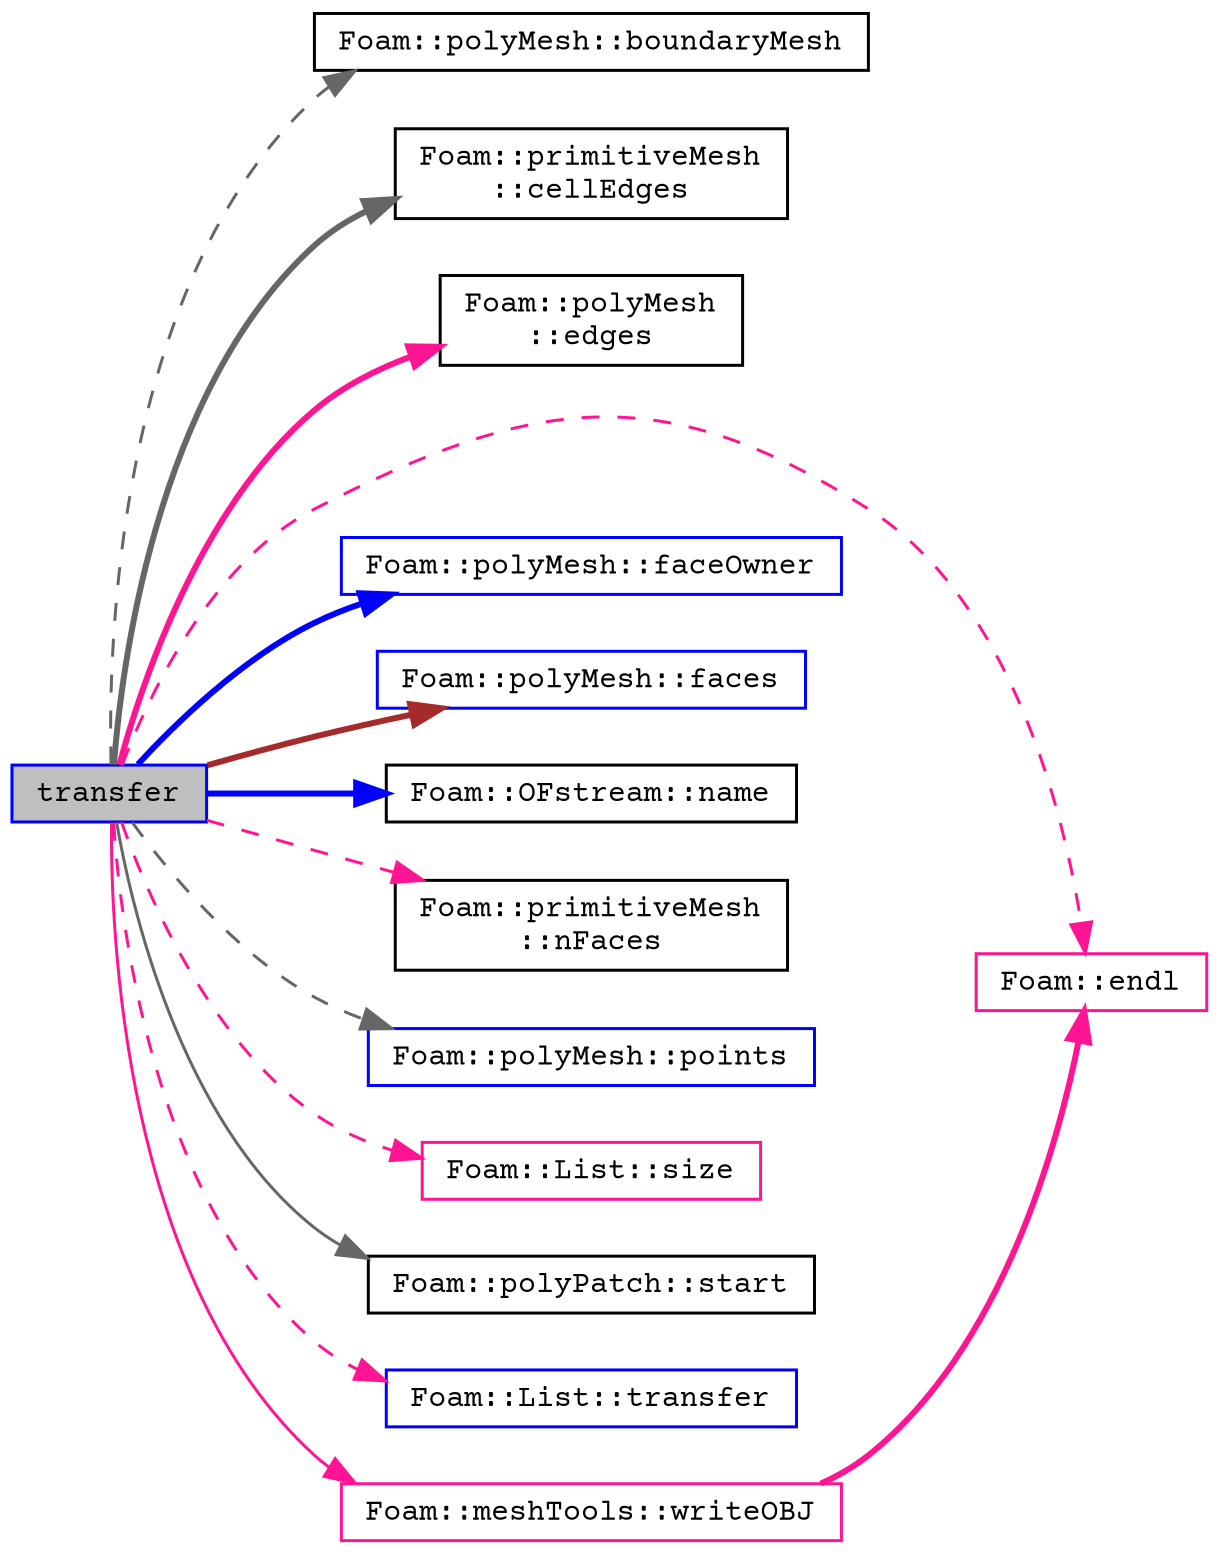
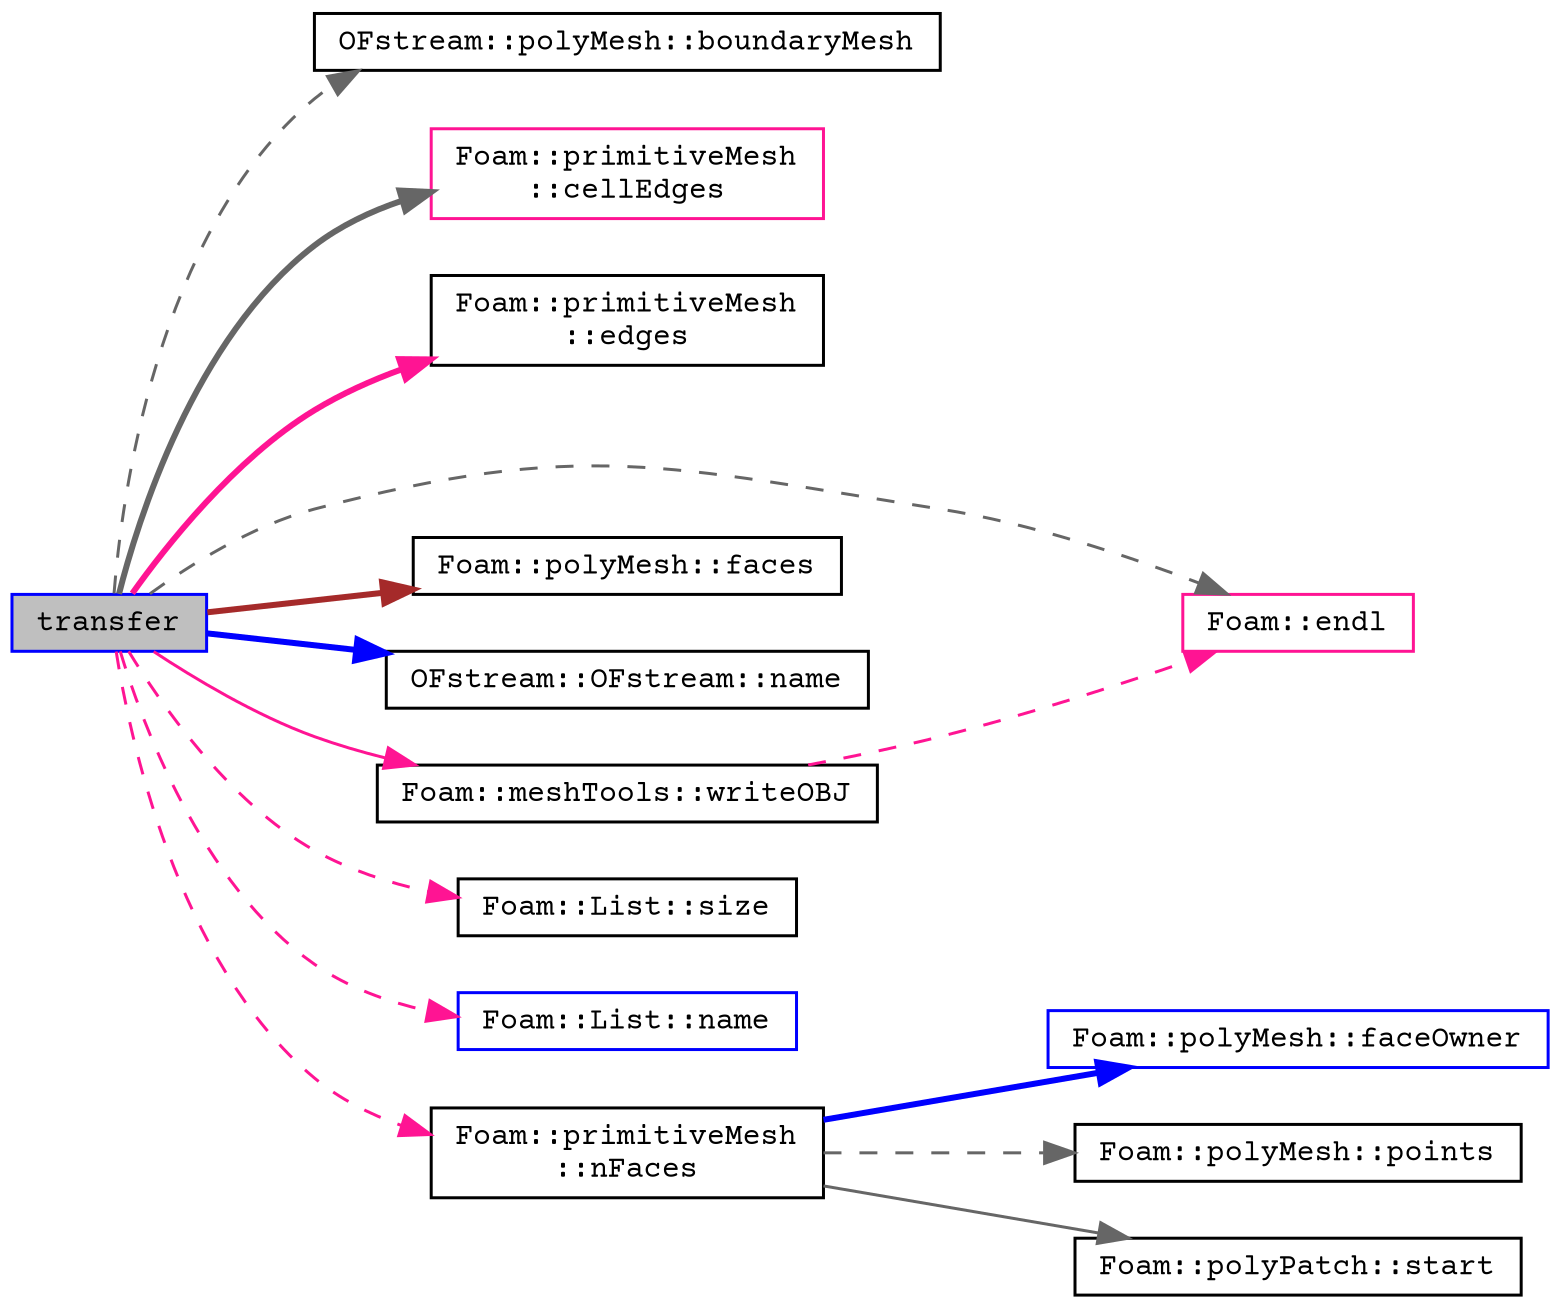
node "Foam::polyMesh::boundaryMesh": label "Foam::polyMesh::boundaryMesh" -> "OFstream::polyMesh::boundaryMesh"
node "Foam::primitiveMesh ::cellEdges": color black -> deeppink
node "Foam::polyMesh ::edges": label "Foam::polyMesh ::edges" -> "Foam::primitiveMesh ::edges"
edge "transfer" -> "Foam::endl": color deeppink -> gray40
edge "transfer" -> "Foam::polyMesh::faceOwner": now "Foam::primitiveMesh ::nFaces" -> "Foam::polyMesh::faceOwner"
node "Foam::polyMesh::faces": color blue -> black
node "Foam::OFstream::name": label "Foam::OFstream::name" -> "OFstream::OFstream::name"
edge "transfer" -> "Foam::polyMesh::points": now "Foam::primitiveMesh ::nFaces" -> "Foam::polyMesh::points"
edge "transfer" -> "Foam::polyPatch::start": now "Foam::primitiveMesh ::nFaces" -> "Foam::polyPatch::start"
node "Foam::polyMesh::points": color blue -> black
node "Foam::List::size": color deeppink -> black
edge "Foam::meshTools::writeOBJ" -> "Foam::endl": style bold -> dashed
node "Foam::List::transfer": label "Foam::List::transfer" -> "Foam::List::name"
node "Foam::meshTools::writeOBJ": color deeppink -> black
